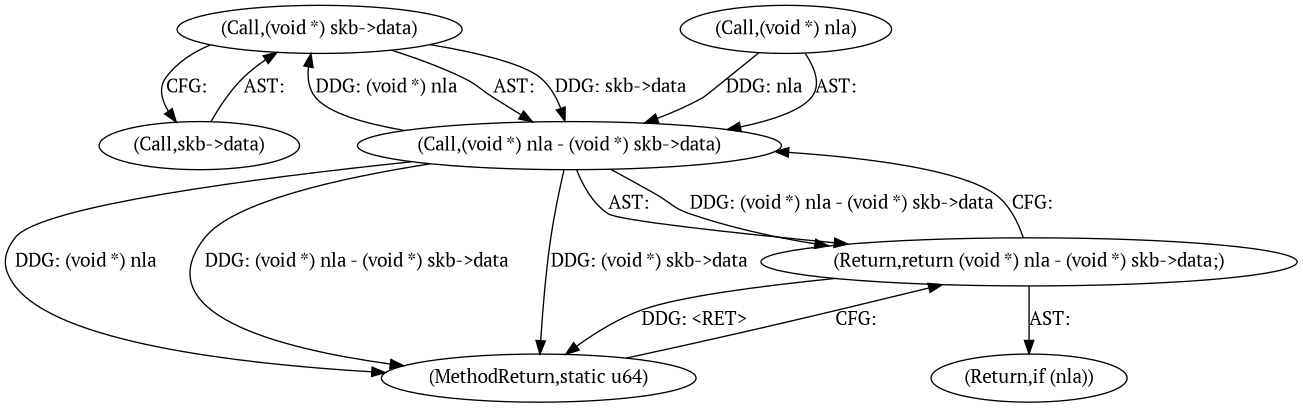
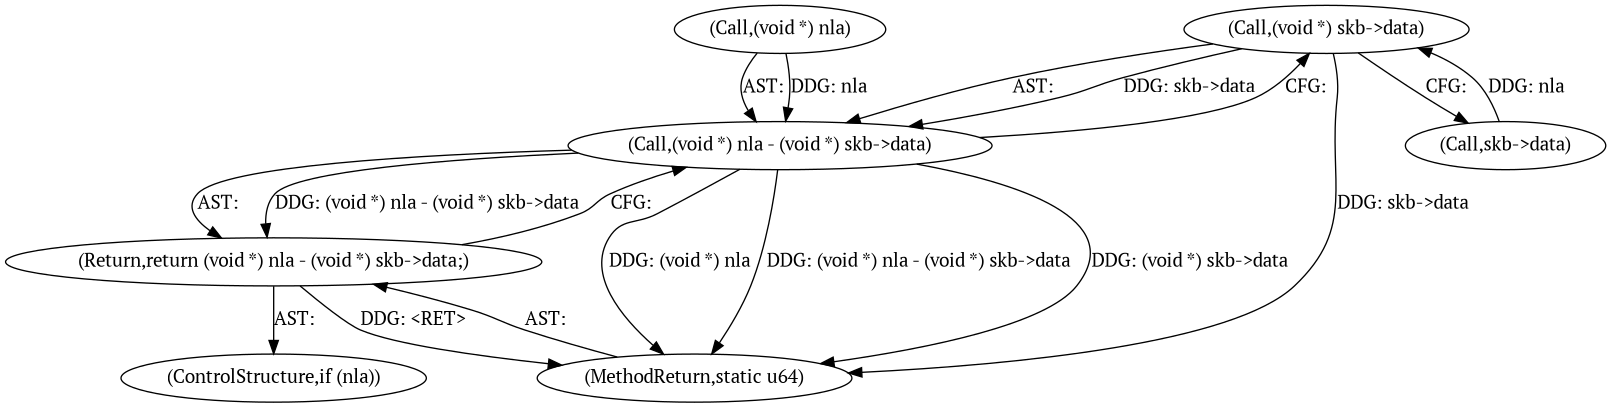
edge "(Call,skb->data)" -> "(Call,(void *) skb->data)": label "AST: " -> "DDG: nla"
edge "(Call,(void *) nla - (void *) skb->data)" -> "(Call,(void *) skb->data)": label "DDG: (void *) nla" -> "CFG: "
edge "(MethodReturn,static u64)" -> "(Return,return (void *) nla - (void *) skb->data;)": label "CFG: " -> "AST: "
edge "(Call,(void *) skb->data)" -> "(MethodReturn,static u64)": added, label "DDG: skb->data"
node "(Return,if (nla))": label "(Return,if (nla))" -> "(ControlStructure,if (nla))"
